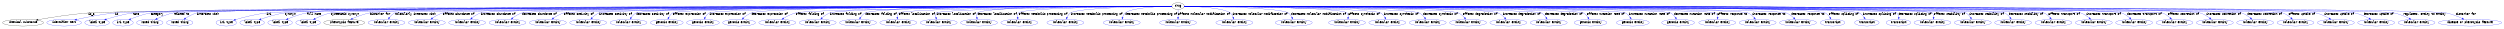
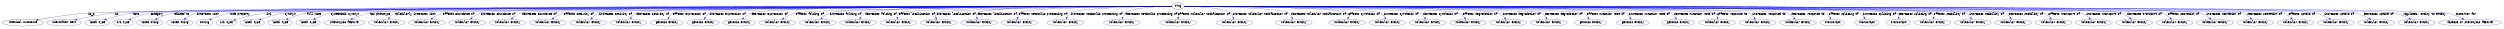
edge "drug" -> "phenotypic feature": label "biomarker for" -> "has phenotype"
node "string": added
node "phenotypic feature": color black -> blue
